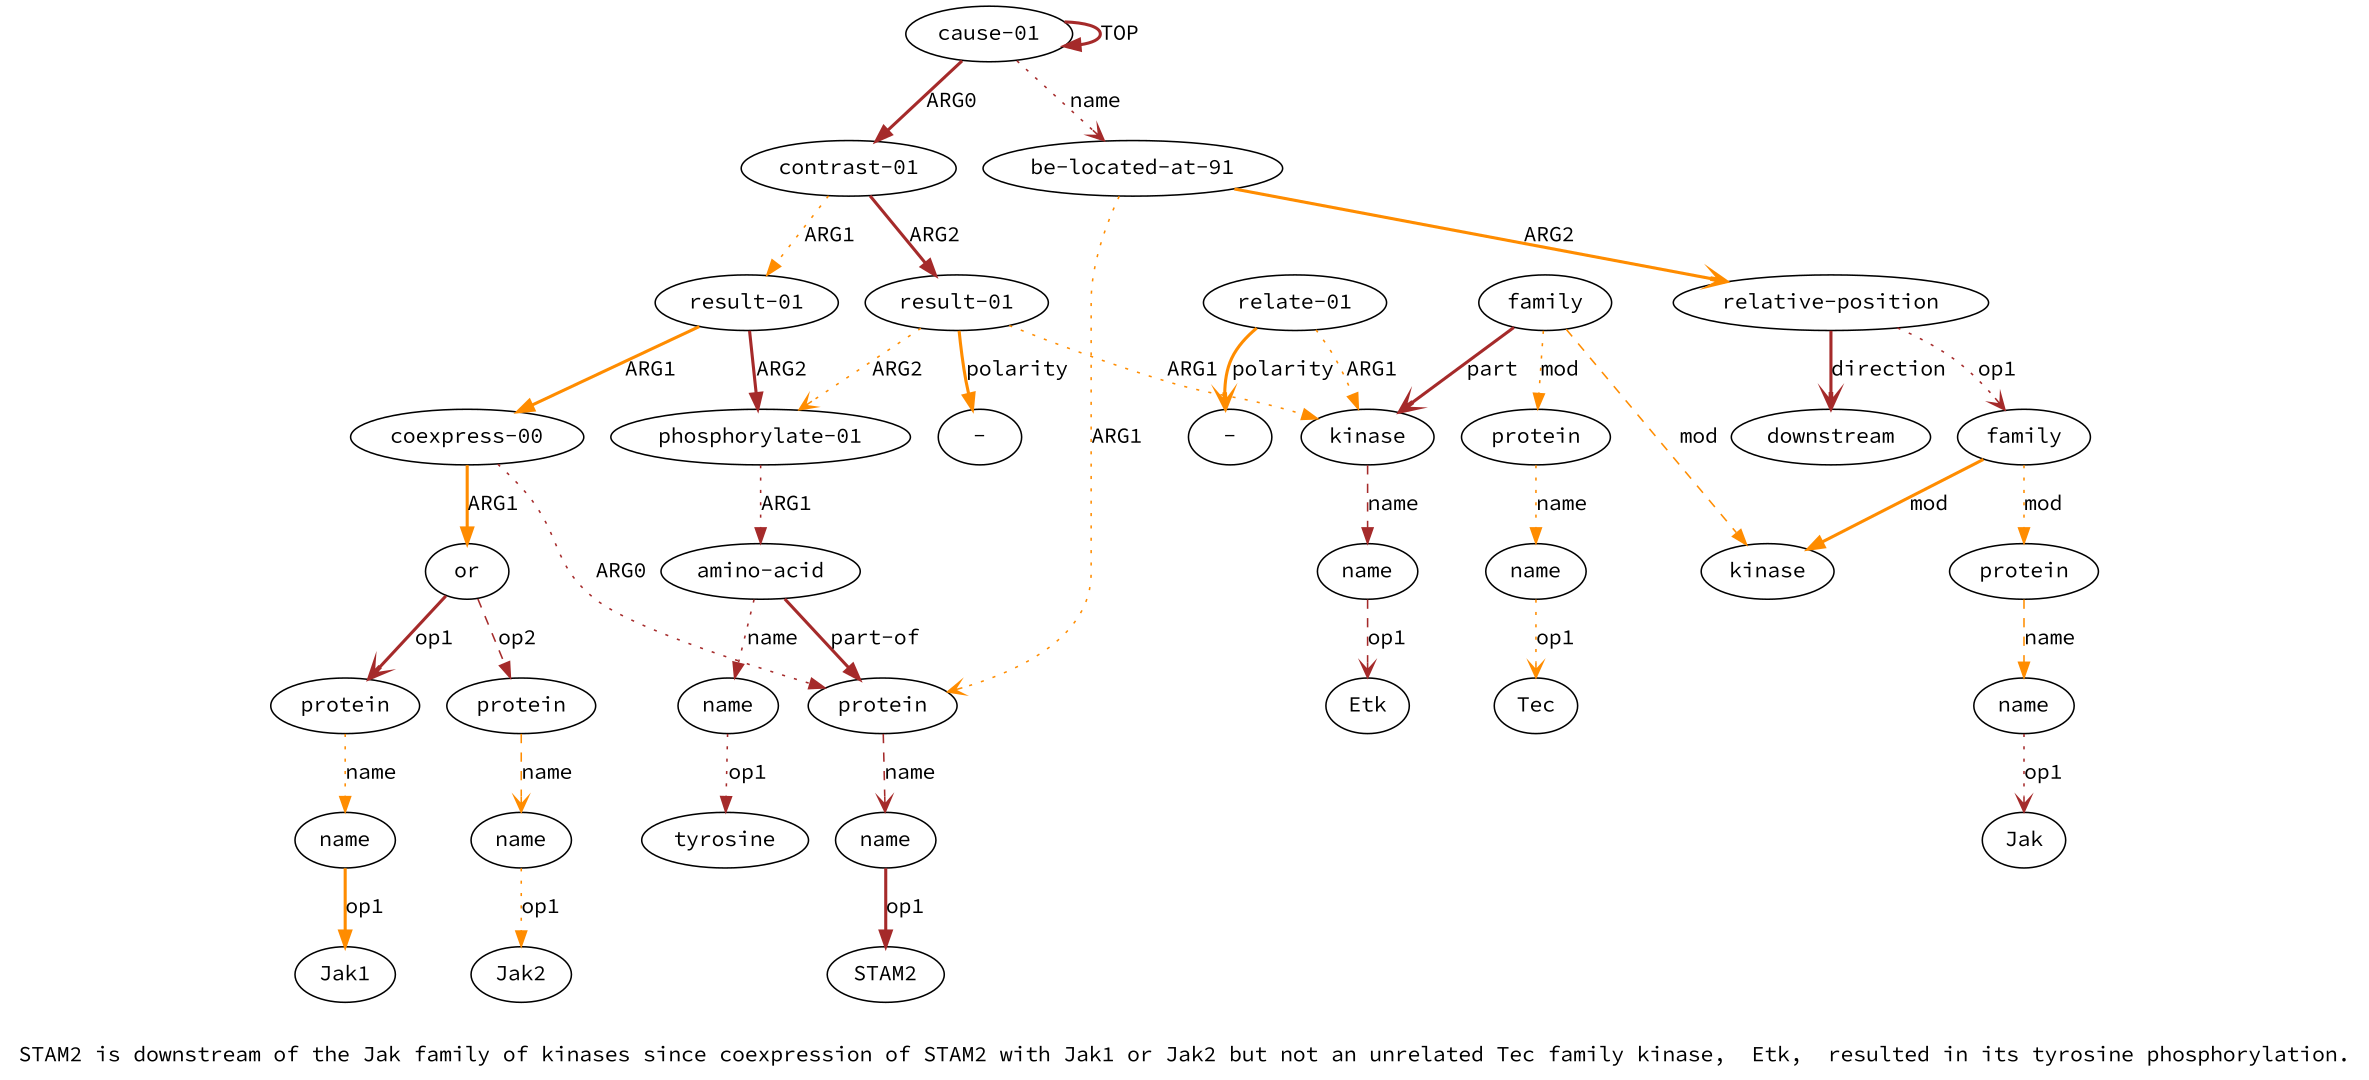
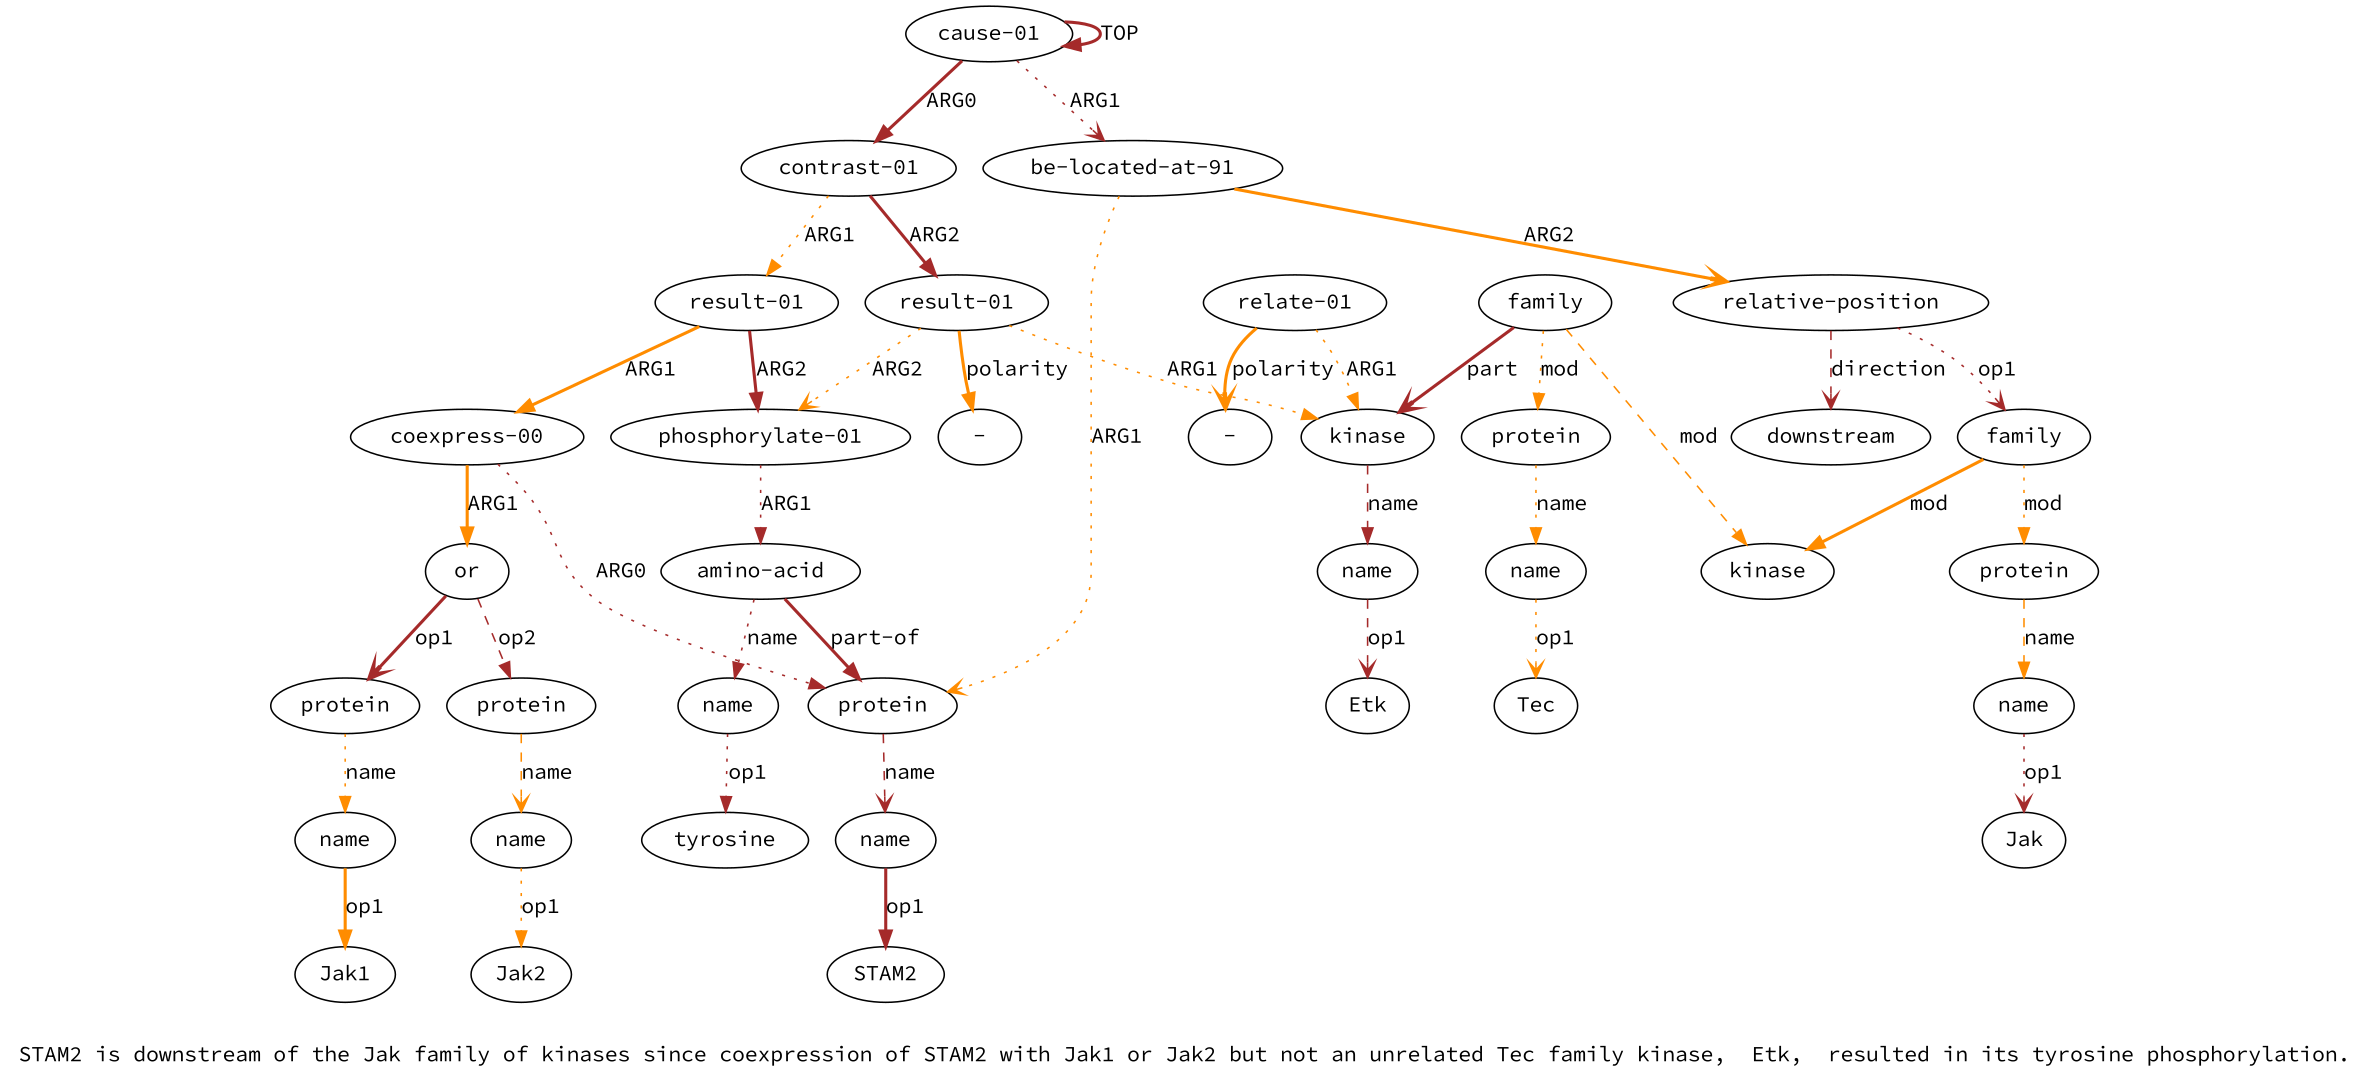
edge "cause-01" -> "be-located-at-91": label "name" -> "ARG1"
edge "relative-position" -> "downstream": style bold -> dashed
